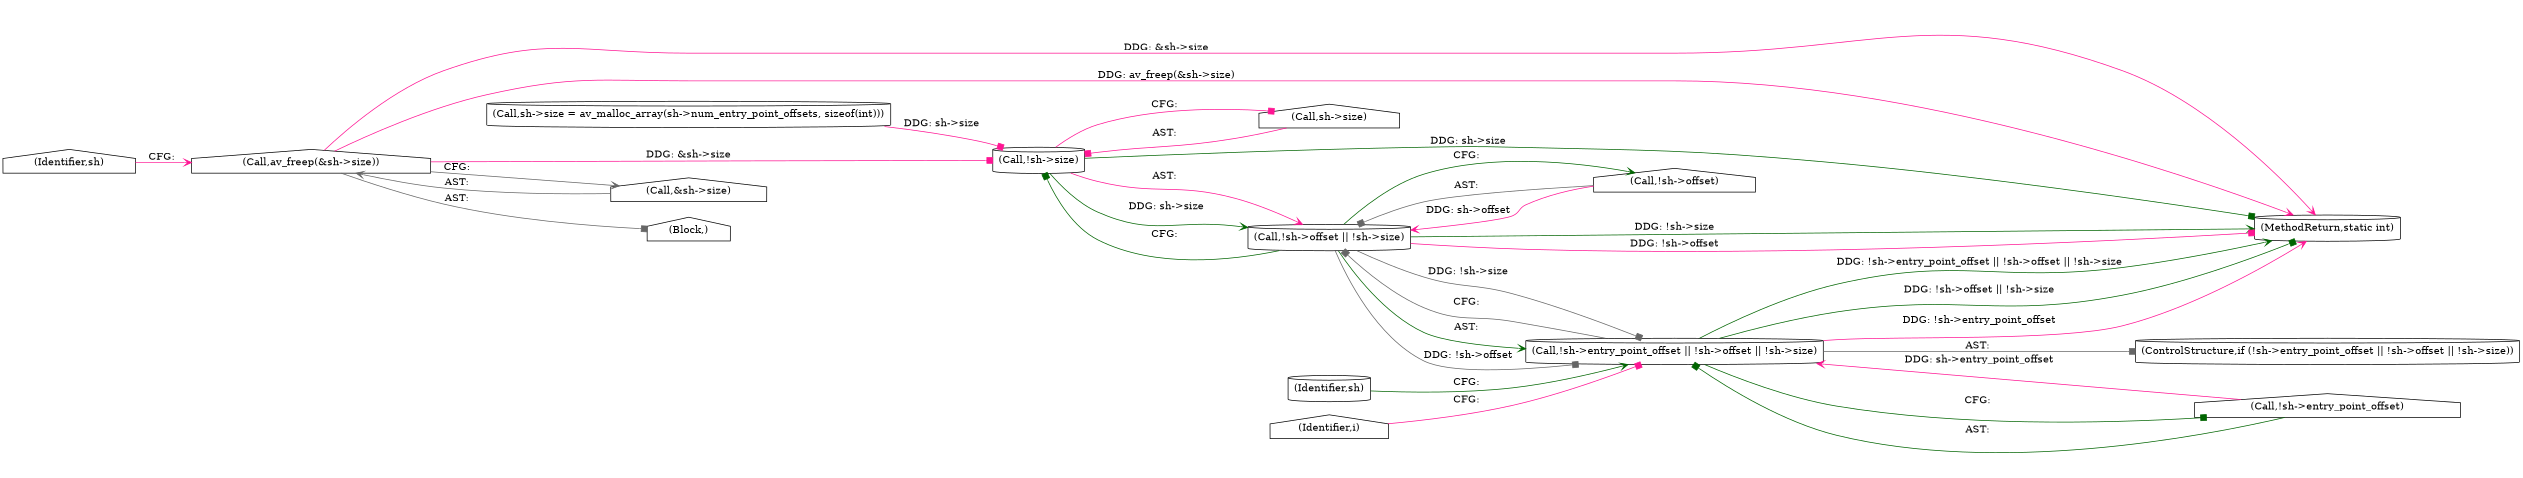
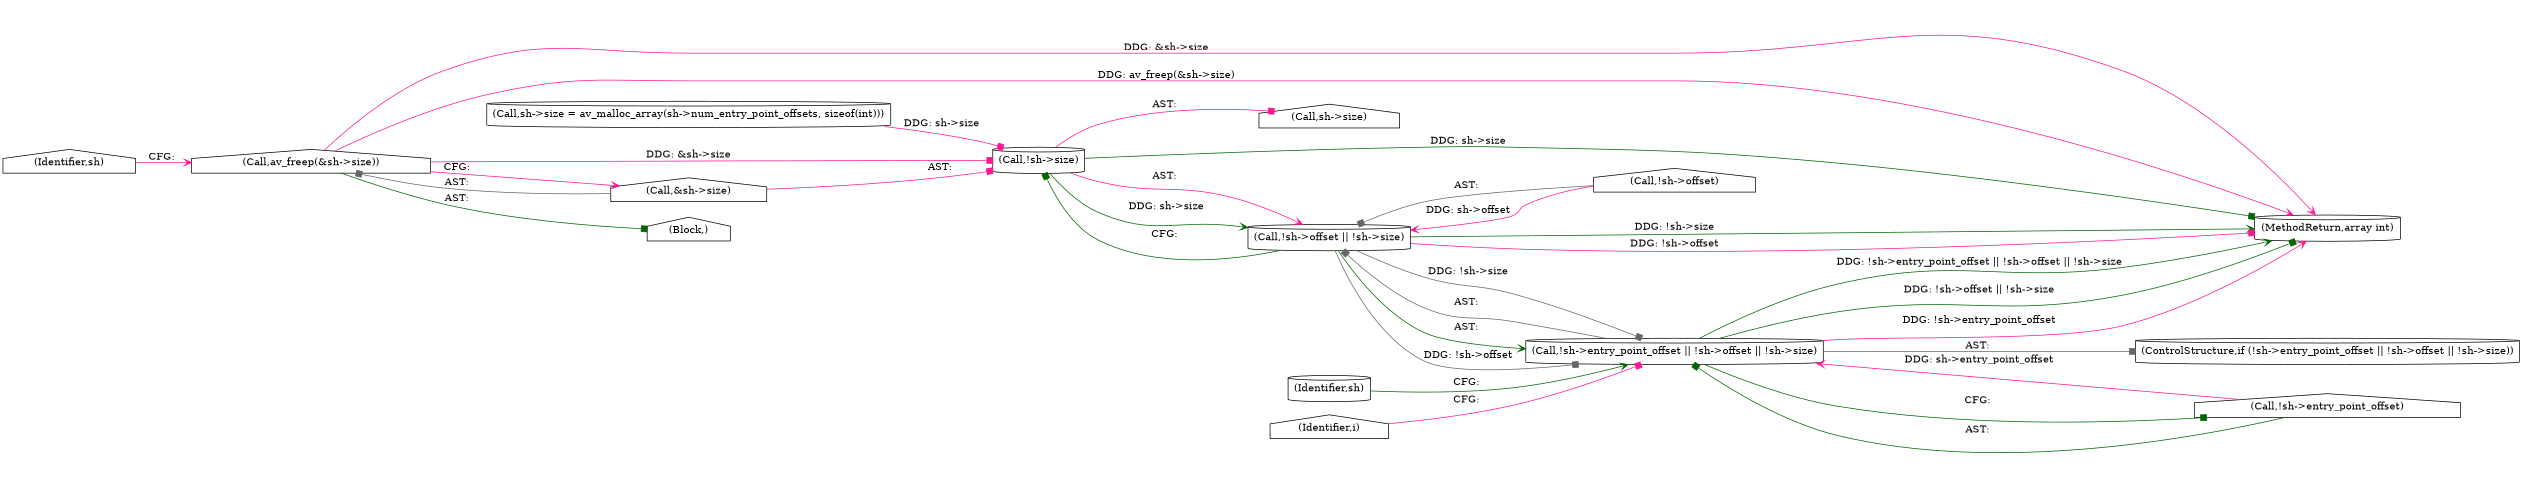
edge "(Call,!sh->size)" -> "(Call,sh->size)": label "CFG: " -> "AST: "
edge "(Call,sh->size)" -> "(Call,!sh->size)": now "(Call,&sh->size)" -> "(Call,!sh->size)"
edge "(Call,!sh->offset || !sh->size)" -> "(Call,!sh->offset)": removed, label "CFG:"
edge "(Call,av_freep(&sh->size))" -> "(Call,&sh->size)": color gray40 -> deeppink
edge "(Call,&sh->size)" -> "(Call,av_freep(&sh->size))": arrowhead vee -> box
edge "(Call,av_freep(&sh->size))" -> "(Block,)": color gray40 -> darkgreen
node "(MethodReturn,static int)": label "(MethodReturn,static int)" -> "(MethodReturn,array int)"
edge "(Call,!sh->entry_point_offset || !sh->offset || !sh->size)" -> "(Call,!sh->offset || !sh->size)": label "CFG: " -> "AST: "
